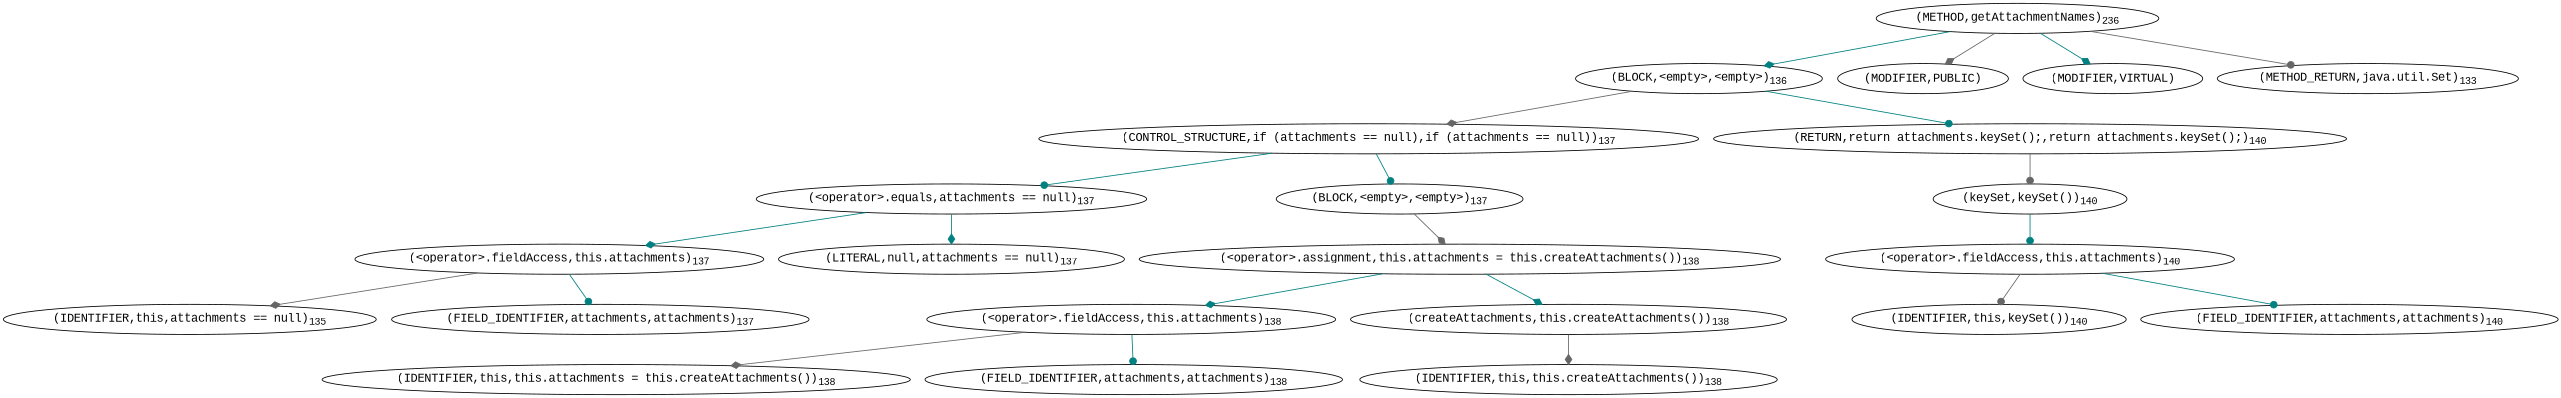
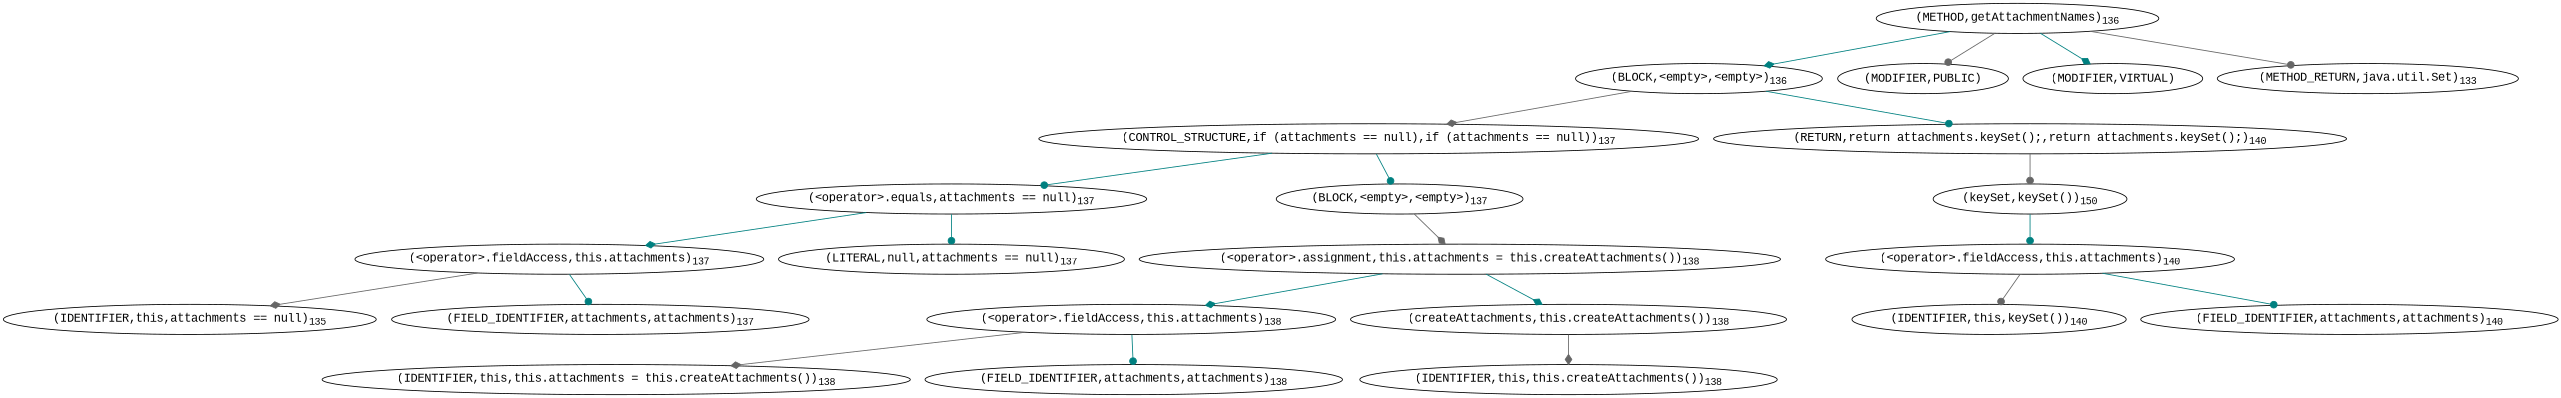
node "(METHOD,getAttachmentNames)": text "236" -> "136"
edge "(METHOD,getAttachmentNames)" -> "(MODIFIER,PUBLIC)": arrowhead diamond -> dot
node "(keySet,keySet())": text "140" -> "150"
edge "(<operator>.equals,attachments == null)" -> "(LITERAL,null,attachments == null)": arrowhead diamond -> dot
